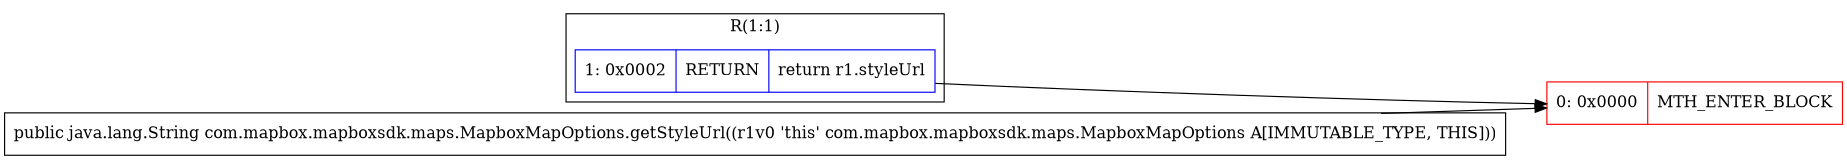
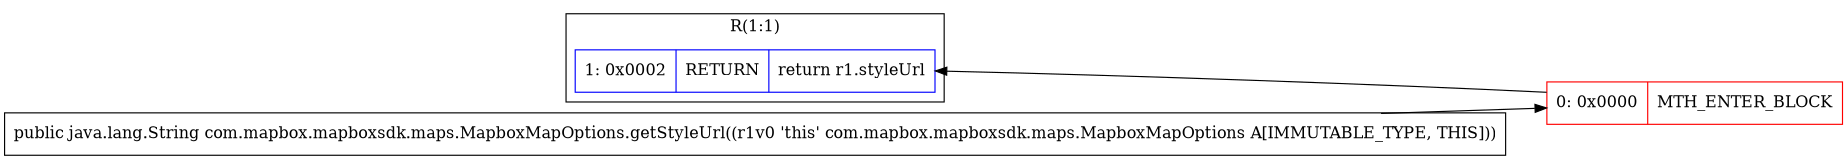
edge "1: 0x0002" -> "0: 0x0000": reversed
